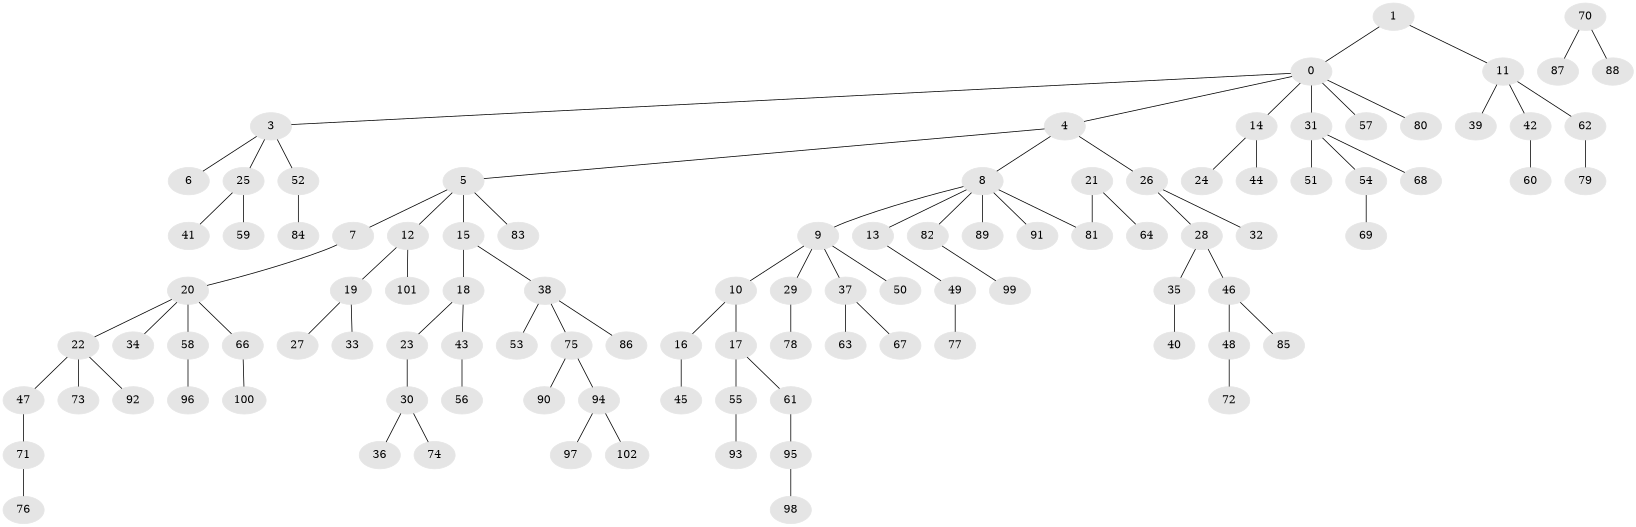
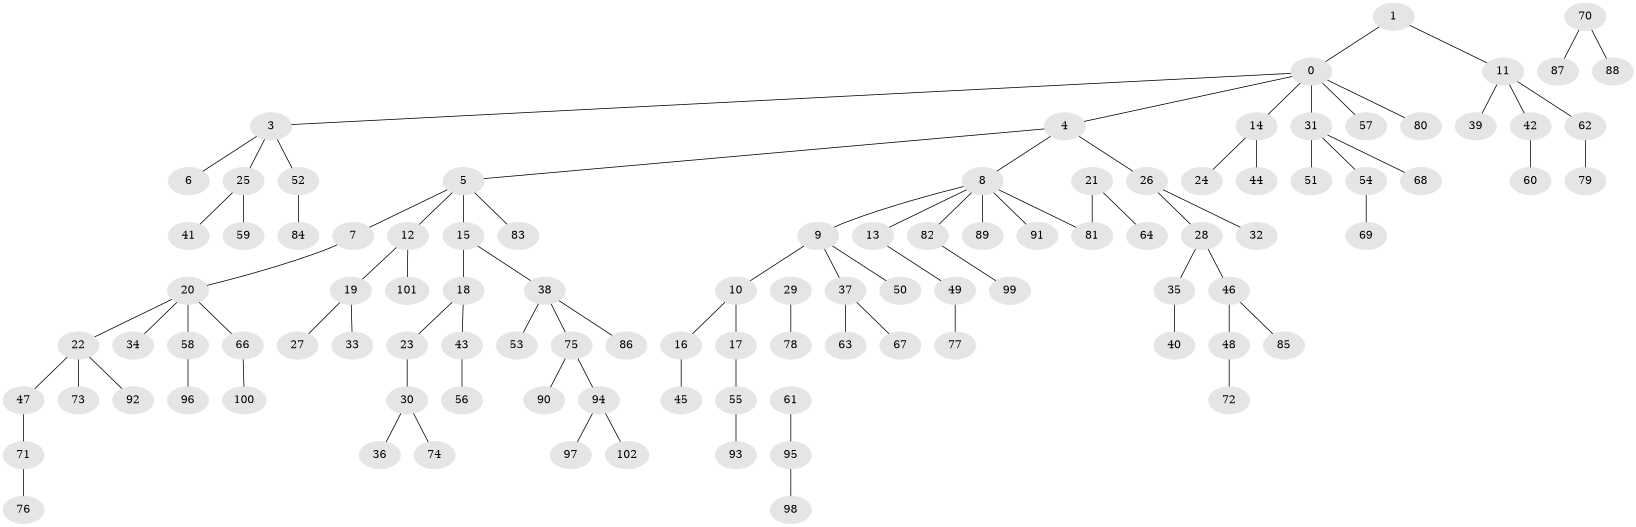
edge "9" -- "29": removed
edge "17" -- "61": removed
